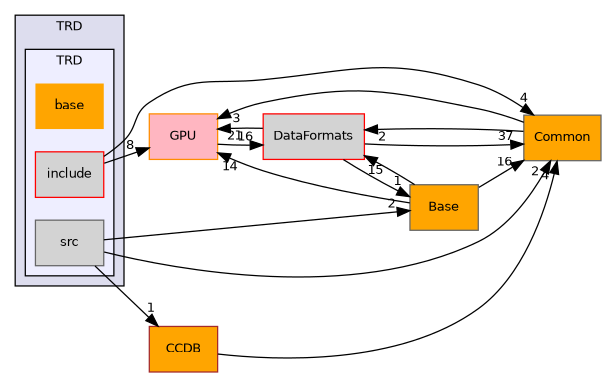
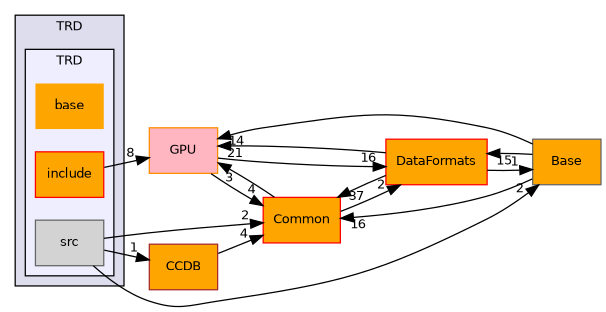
edge "include" -> "Common": now "GPU" -> "Common"
node "DataFormats": fillcolor lightgrey -> orange
node "Common": color gray40 -> red
node "include": fillcolor lightgrey -> orange
